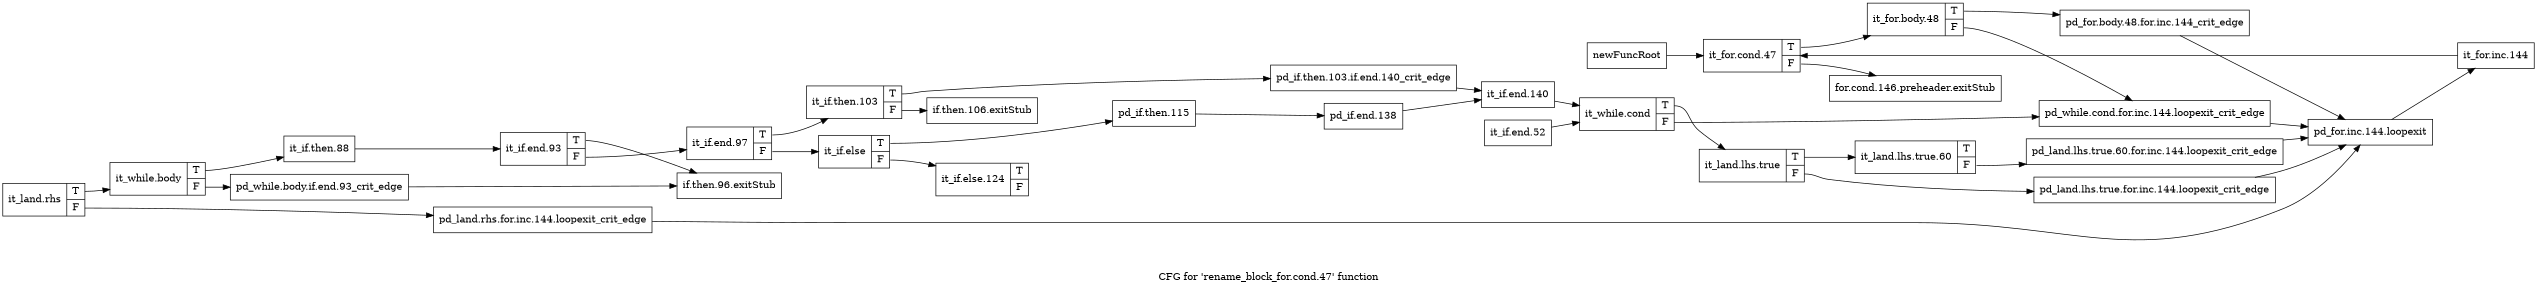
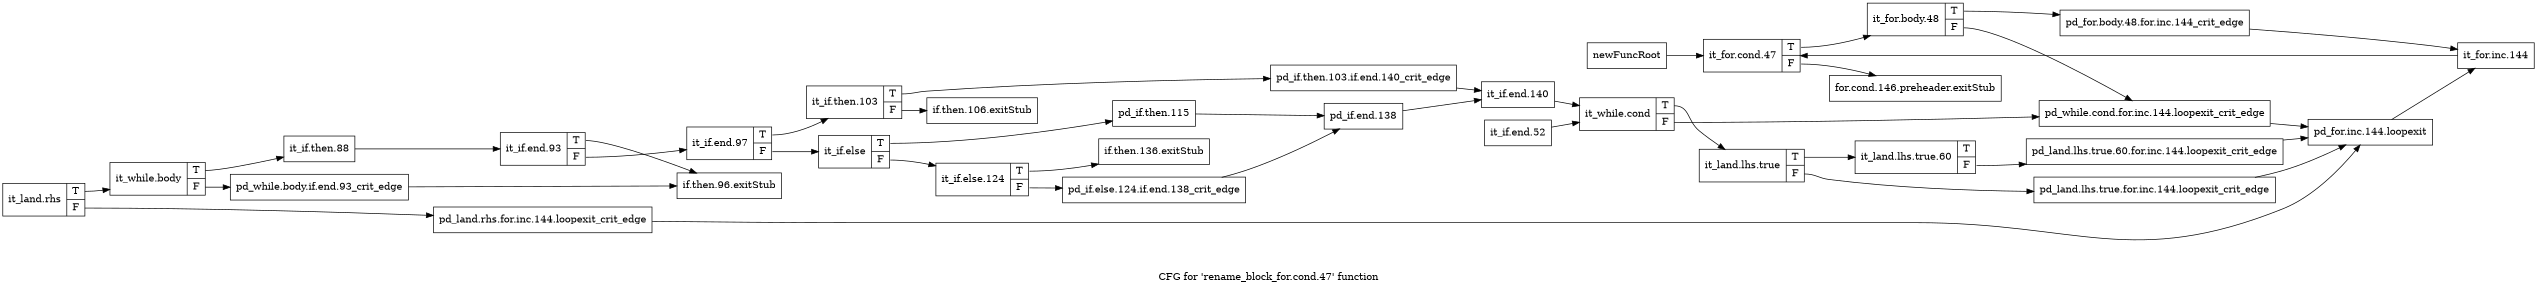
edge "pd_for.body.48.for.inc.144_crit_edge" -> "pd_for.inc.144.loopexit": now "pd_for.body.48.for.inc.144_crit_edge" -> "it_for.inc.144"
node "if.then.136.exitStub": added
node "pd_if.else.124.if.end.138_crit_edge": added
